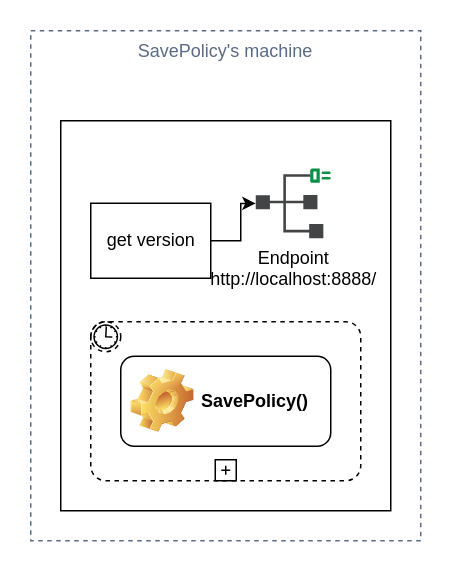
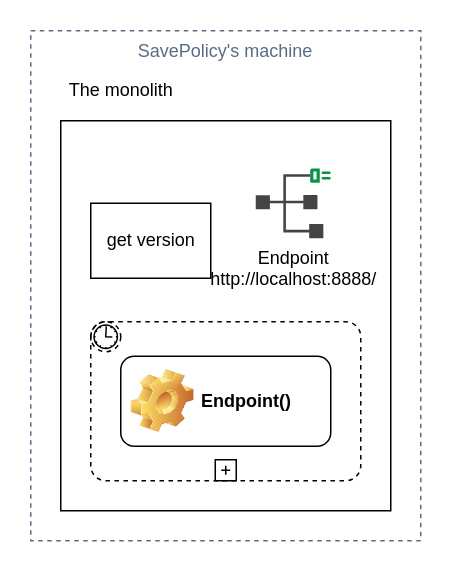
node "The monolith": added
edge "get version" -> "Endpoint http://localhost:8888/": removed
node "SavePolicy()": label "SavePolicy()" -> "Endpoint()"
